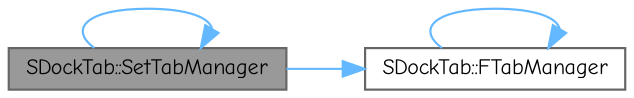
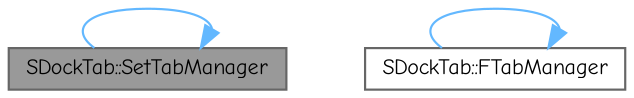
edge "SDockTab::SetTabManager" -> "SDockTab::FTabManager": removed
